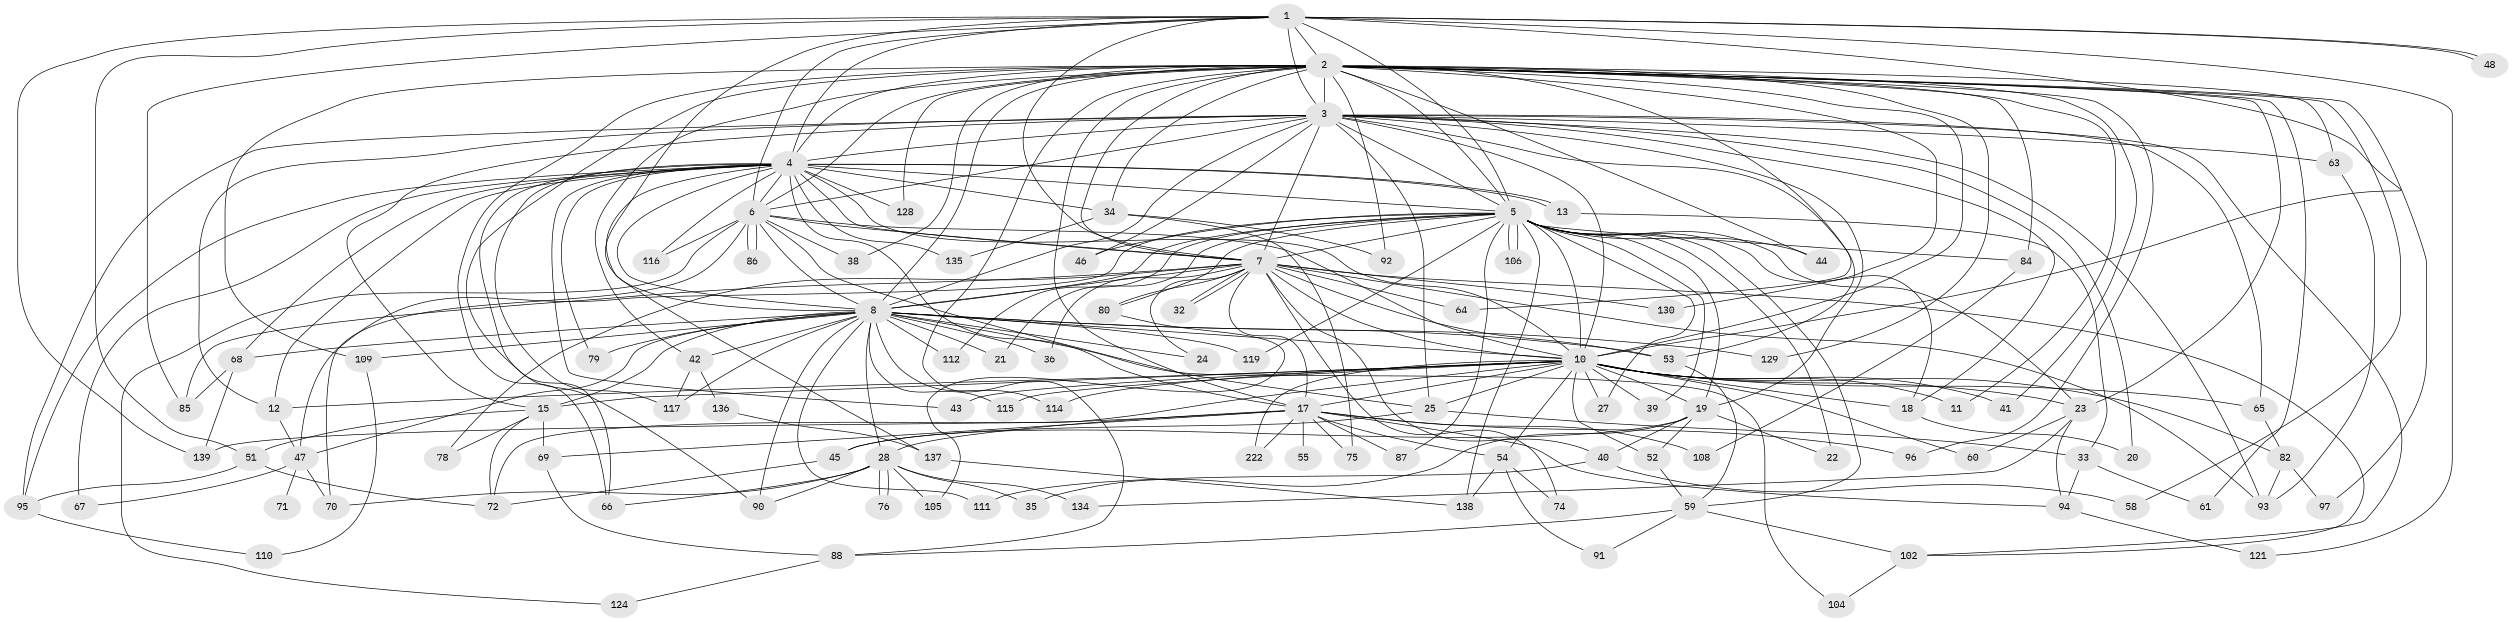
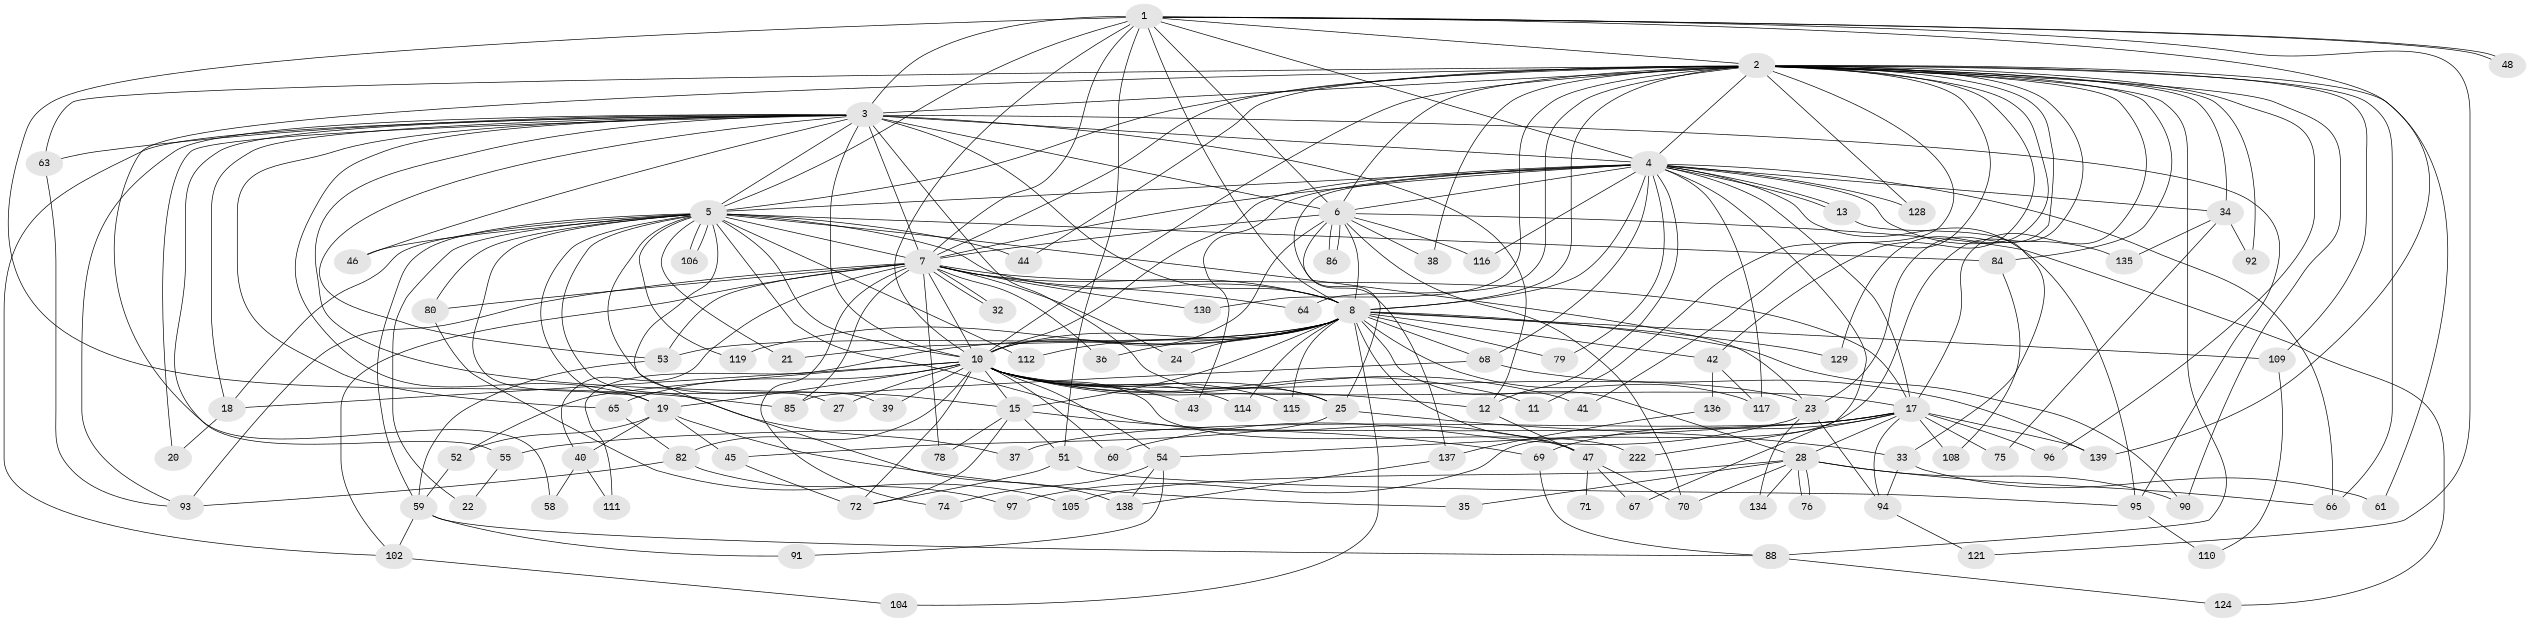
edge "3" -- "55": added
edge "19" -- "22": now "55" -- "22"
node "87": label "87" -> "37"
